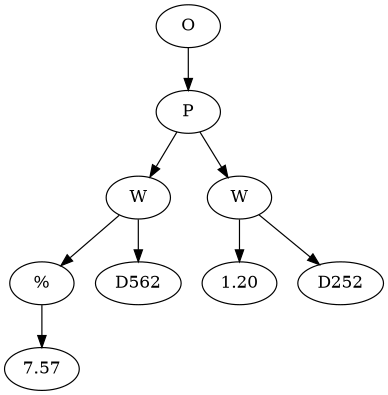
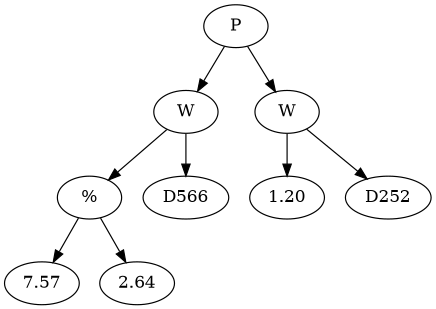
node "O": removed
node "2.64": added
node "D562": label "D562" -> "D566"
